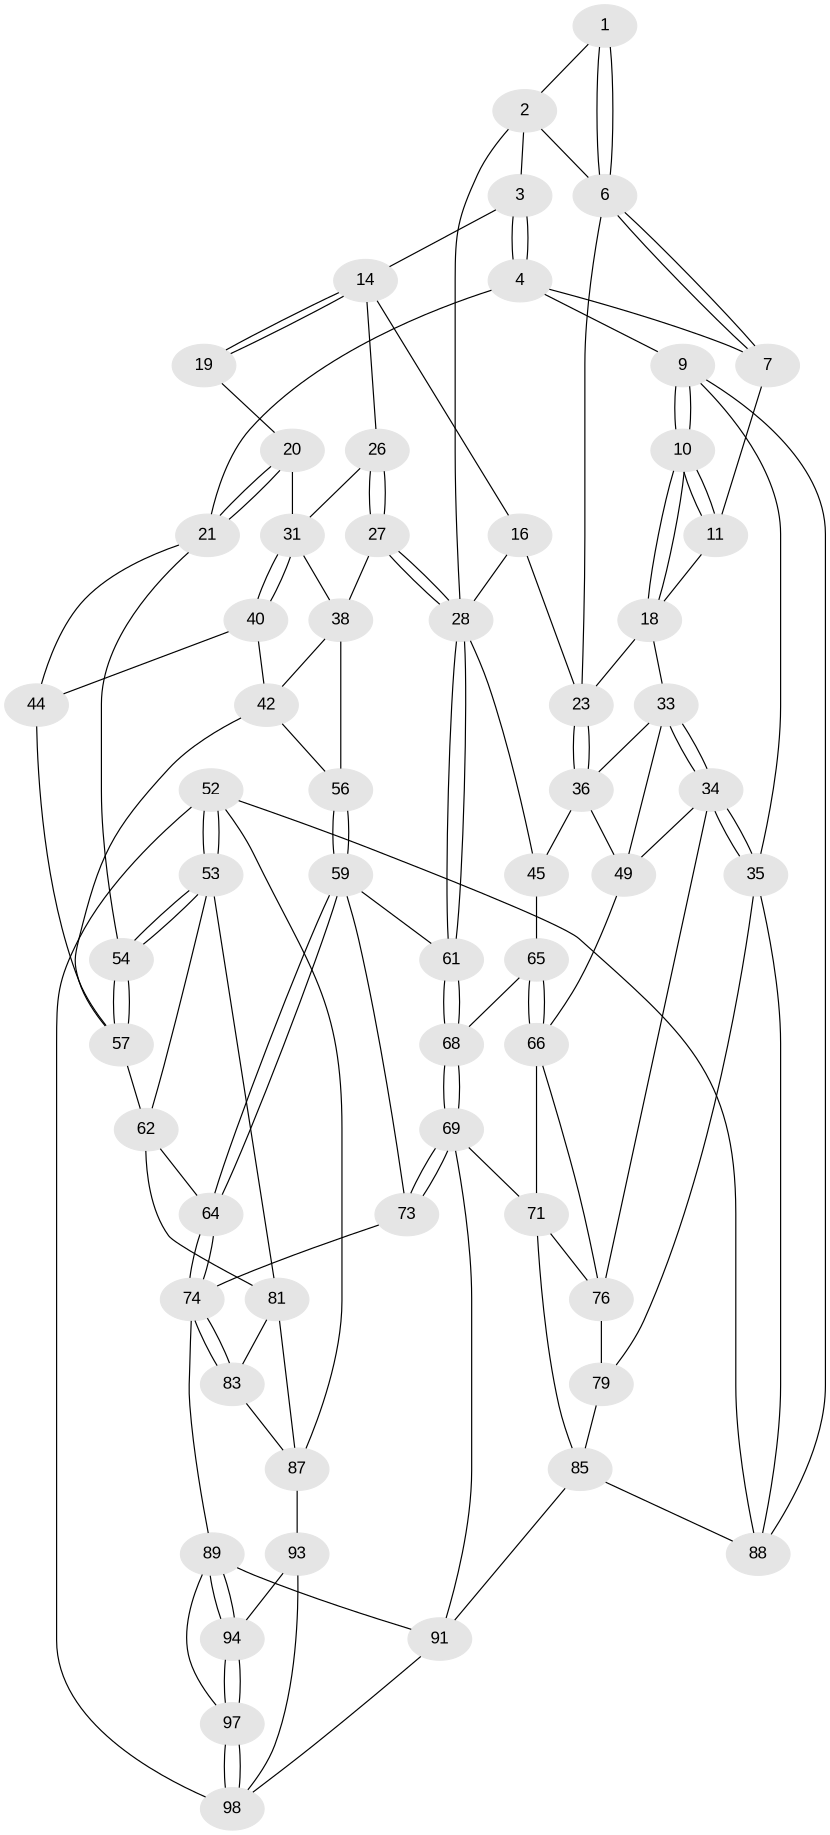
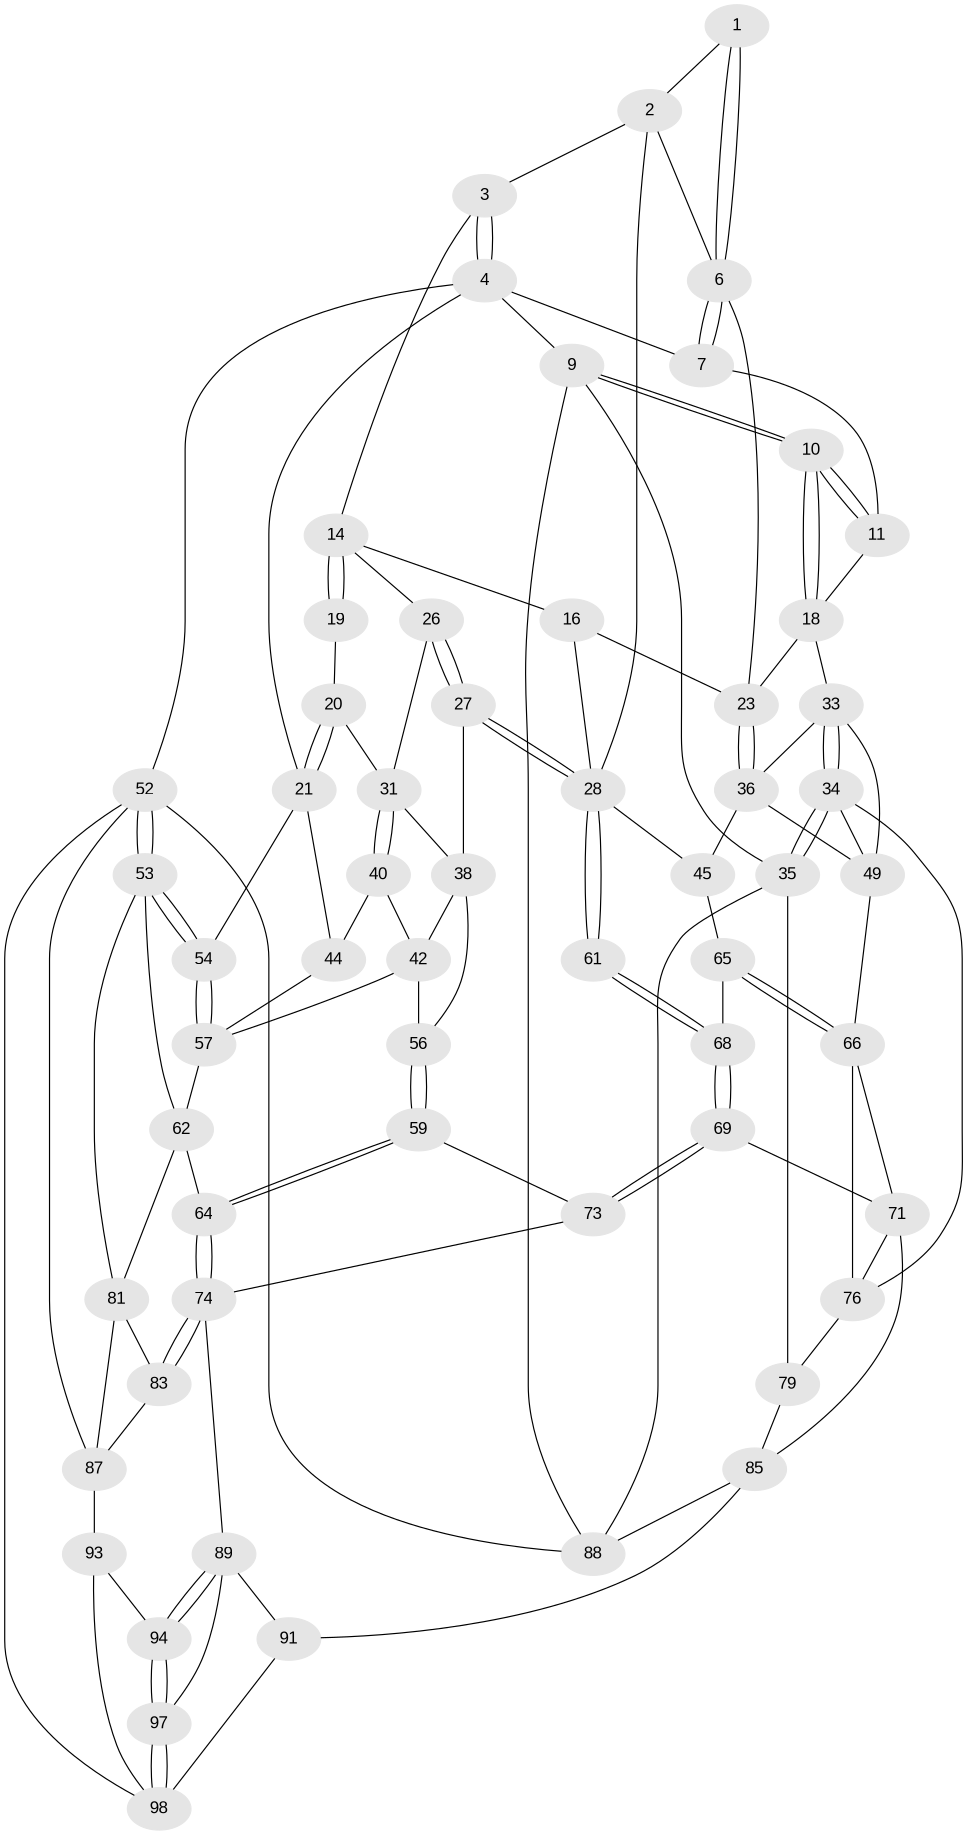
edge "4" -- "52": added
edge "59" -- "61": removed
edge "69" -- "91": removed
